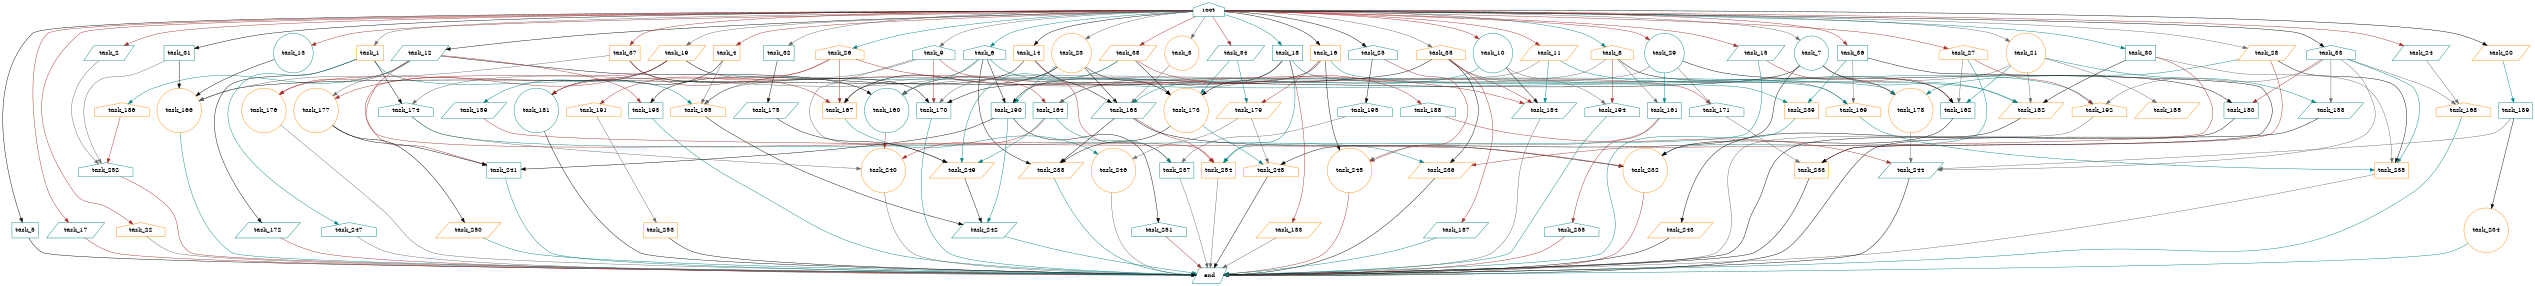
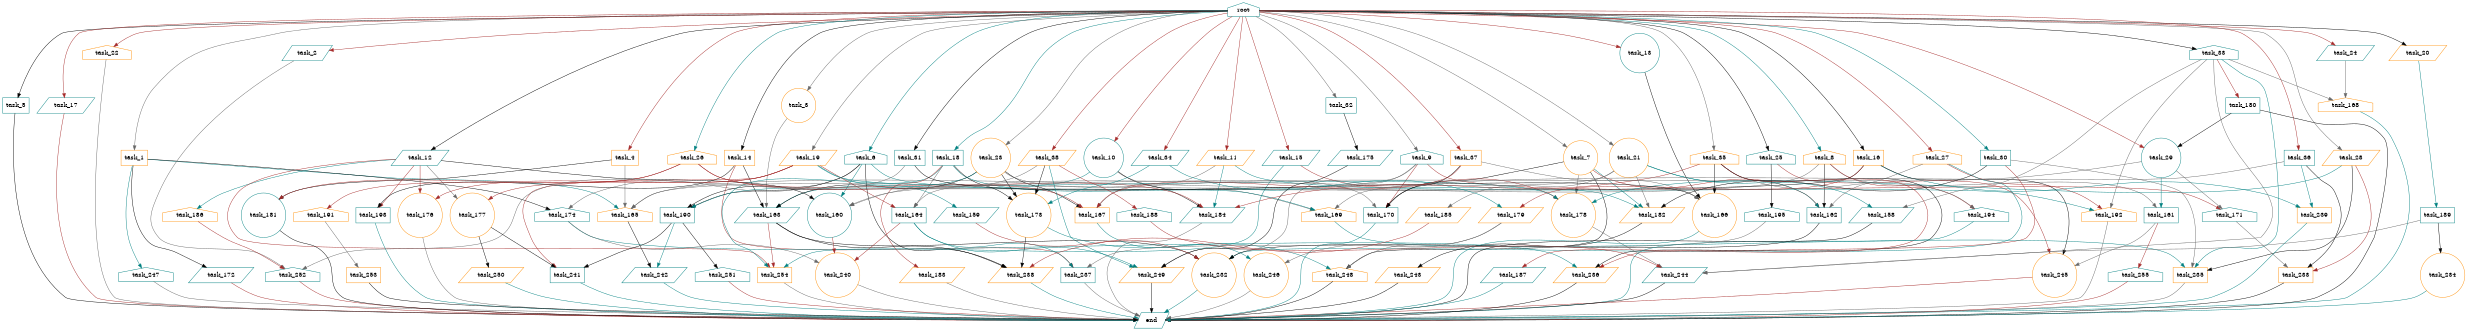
node "task_7": color teal -> darkorange
edge "task_29" -> "task_180": reversed
edge "task_249" -> "task_242": now "task_249" -> "end"
edge "task_185" -> "task_238": added
edge "task_232" -> "end": color brown -> teal
